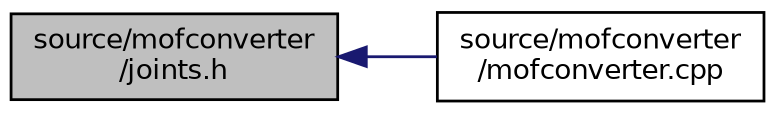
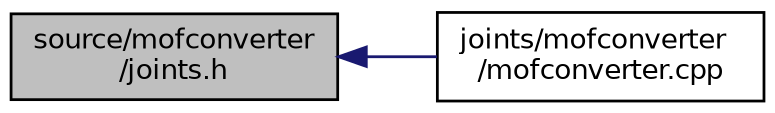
node "source/mofconverter /mofconverter.cpp": label "source/mofconverter /mofconverter.cpp" -> "joints/mofconverter /mofconverter.cpp"
